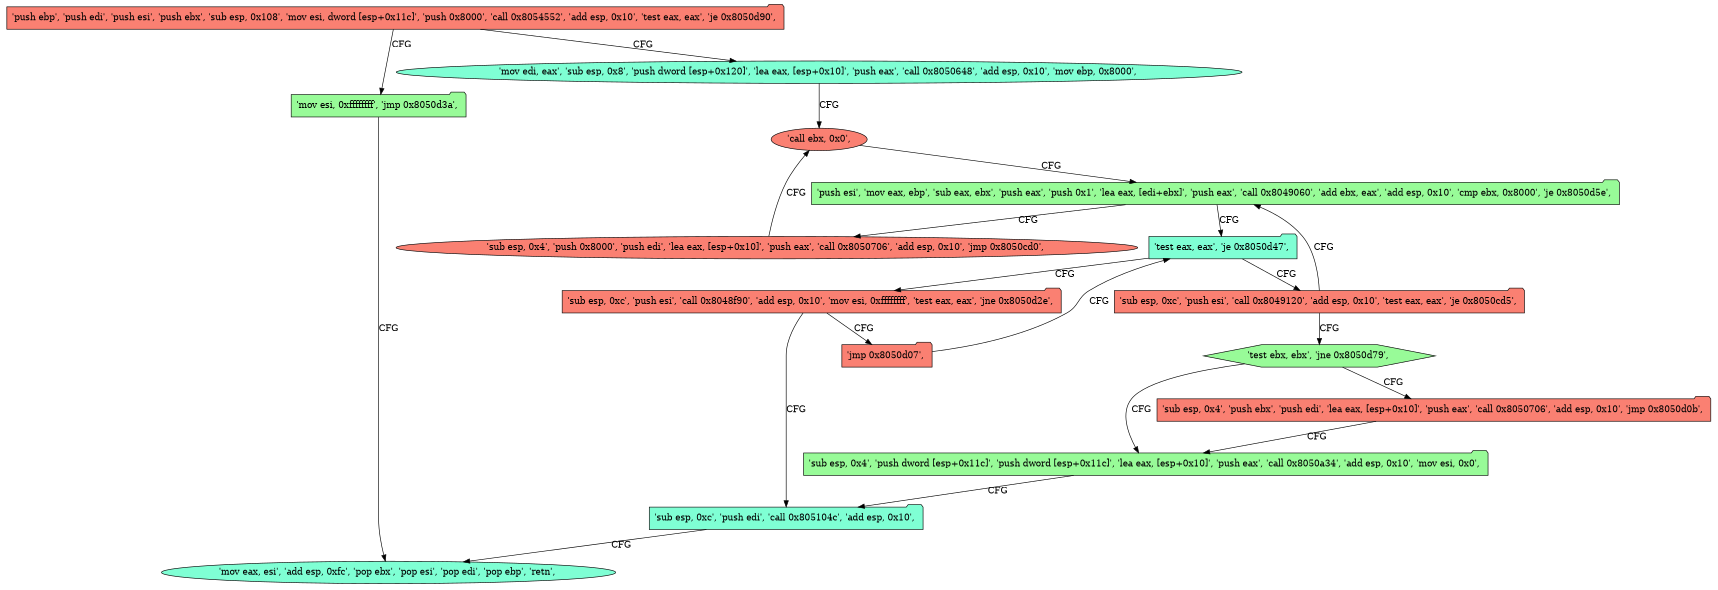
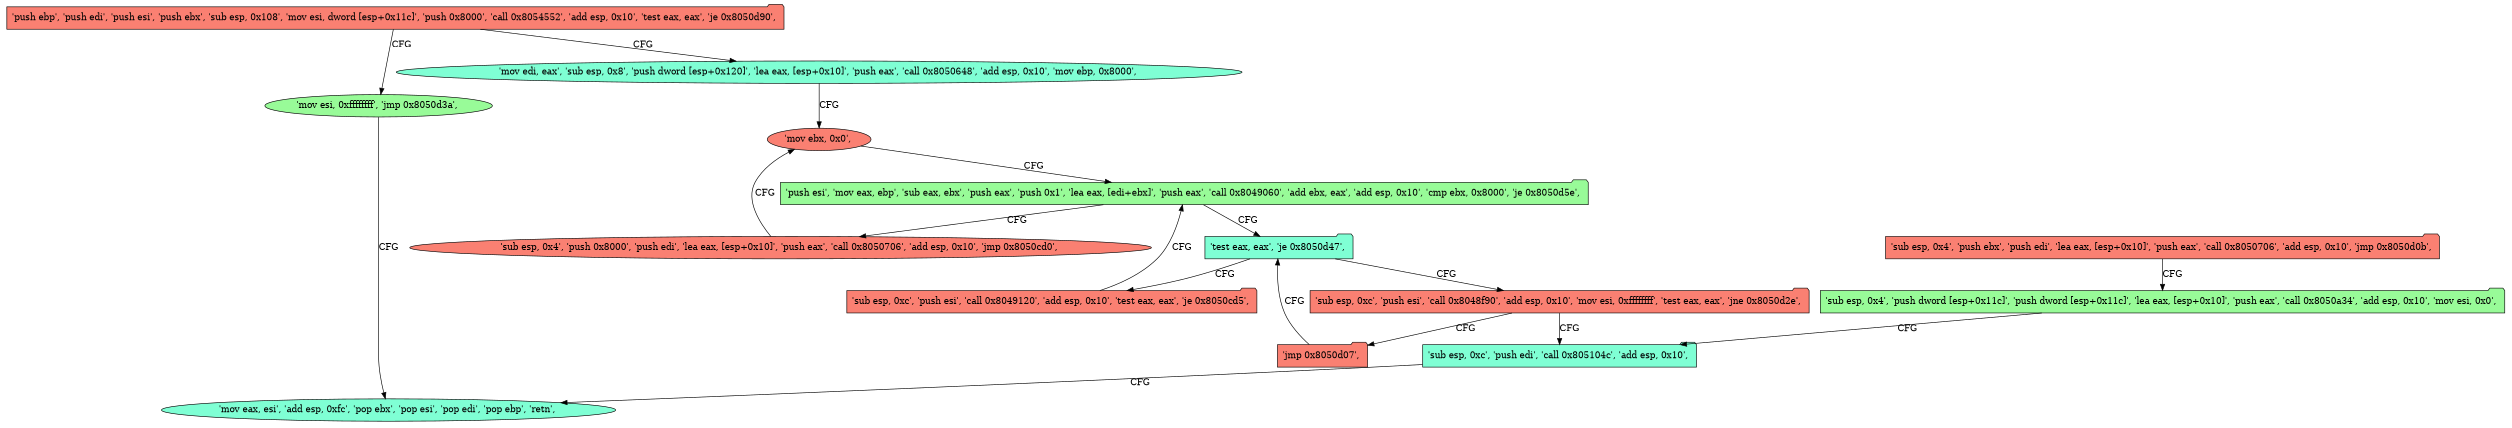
node "'mov esi, 0xffffffff', 'jmp 0x8050d3a',": shape folder -> ellipse
node "'call ebx, 0x0',": label "'call ebx, 0x0'," -> "'mov ebx, 0x0',"
node "'test ebx, ebx', 'jne 0x8050d79',": removed
